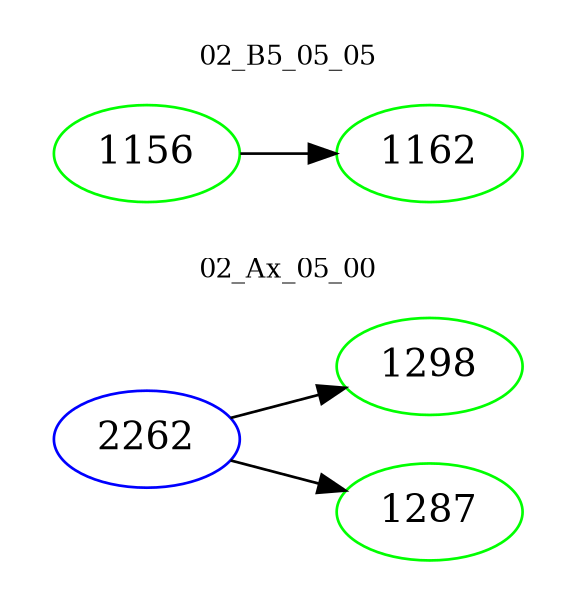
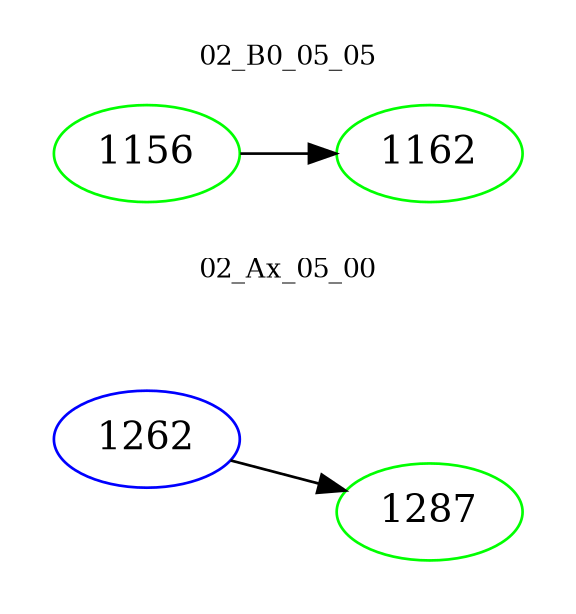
cluster "02_B5_05_05": label "02_B5_05_05" -> "02_B0_05_05"
node "1298": removed
node "2262": label "2262" -> "1262"
